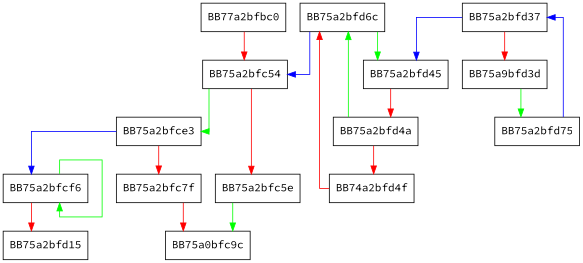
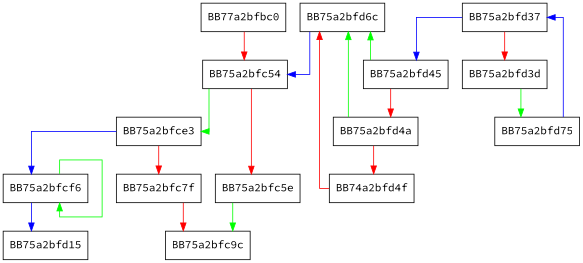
edge "BB75a2bfd6c" -> "BB75a2bfd45": reversed
node "BB75a9bfd3d": label "BB75a9bfd3d" -> "BB75a2bfd3d"
edge "BB75a2bfcf6" -> "BB75a2bfd15": color red -> blue
node "BB75a0bfc9c": label "BB75a0bfc9c" -> "BB75a2bfc9c"
